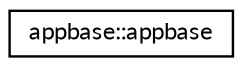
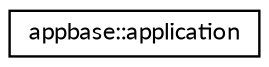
node "appbase::appbase": label "appbase::appbase" -> "appbase::application"
